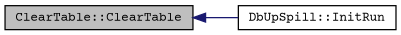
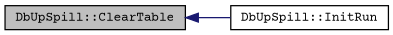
node "ClearTable::ClearTable": label "ClearTable::ClearTable" -> "DbUpSpill::ClearTable"
